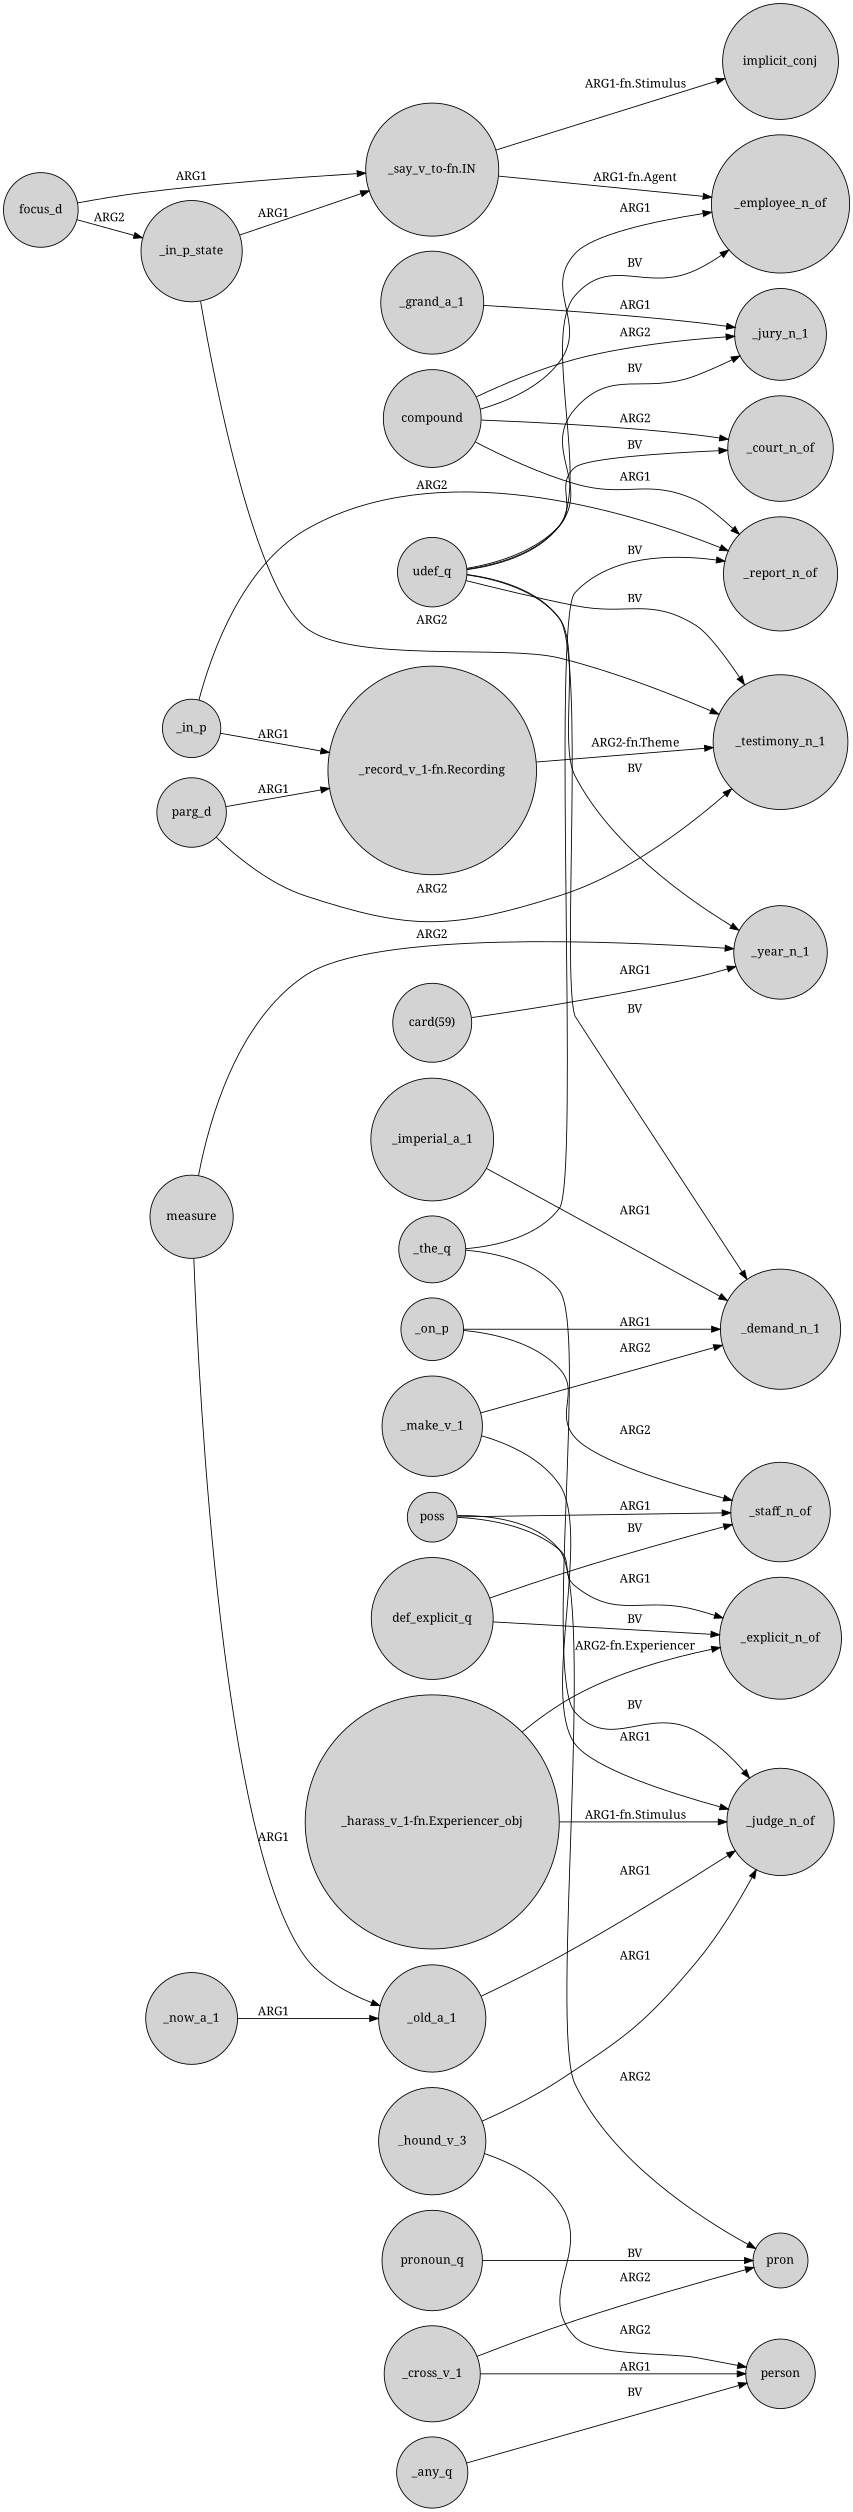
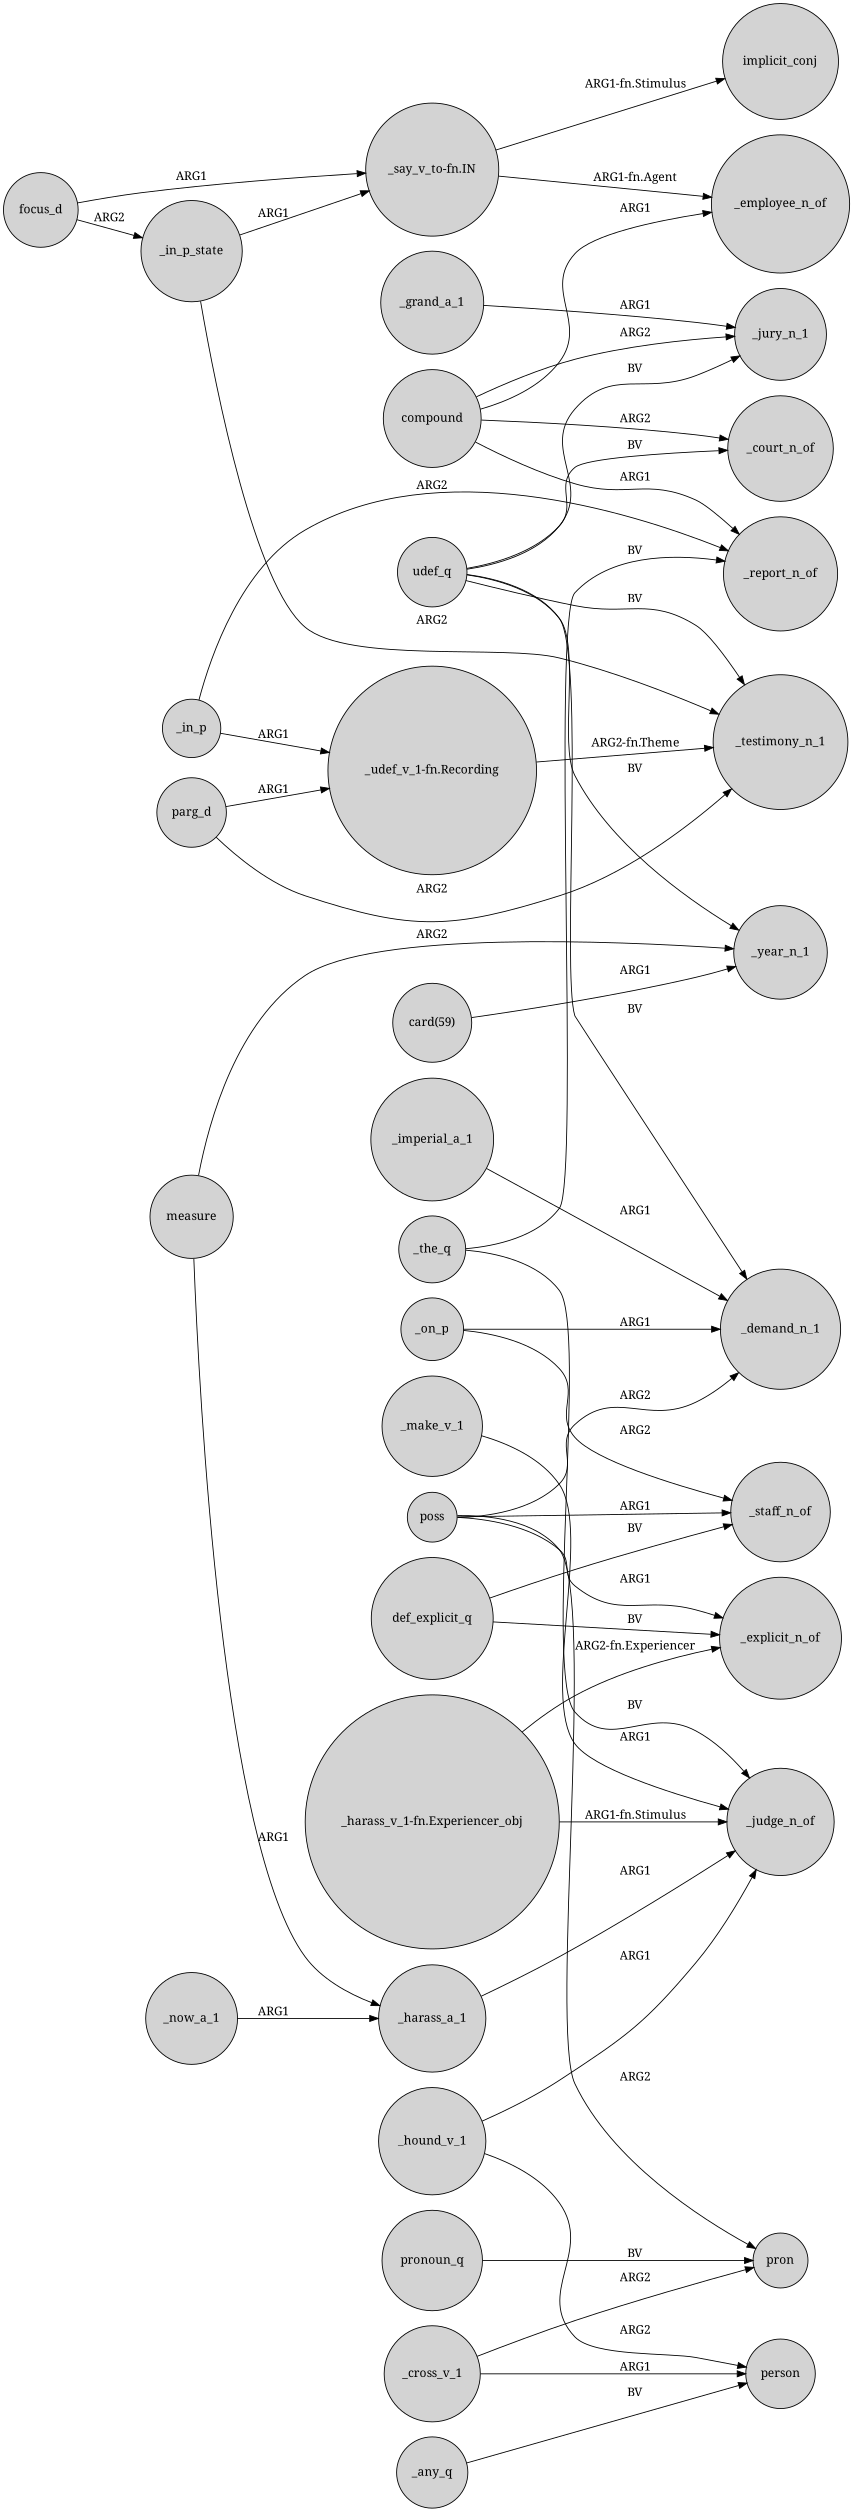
edge "udef_q" -> "_employee_n_of": removed, label "BV"
node "_record_v_1-fn.Recording": label "_record_v_1-fn.Recording" -> "_udef_v_1-fn.Recording"
edge "_make_v_1" -> "_demand_n_1": now "poss" -> "_demand_n_1"
node "_old_a_1": label "_old_a_1" -> "_harass_a_1"
node "_hound_v_3": label "_hound_v_3" -> "_hound_v_1"
